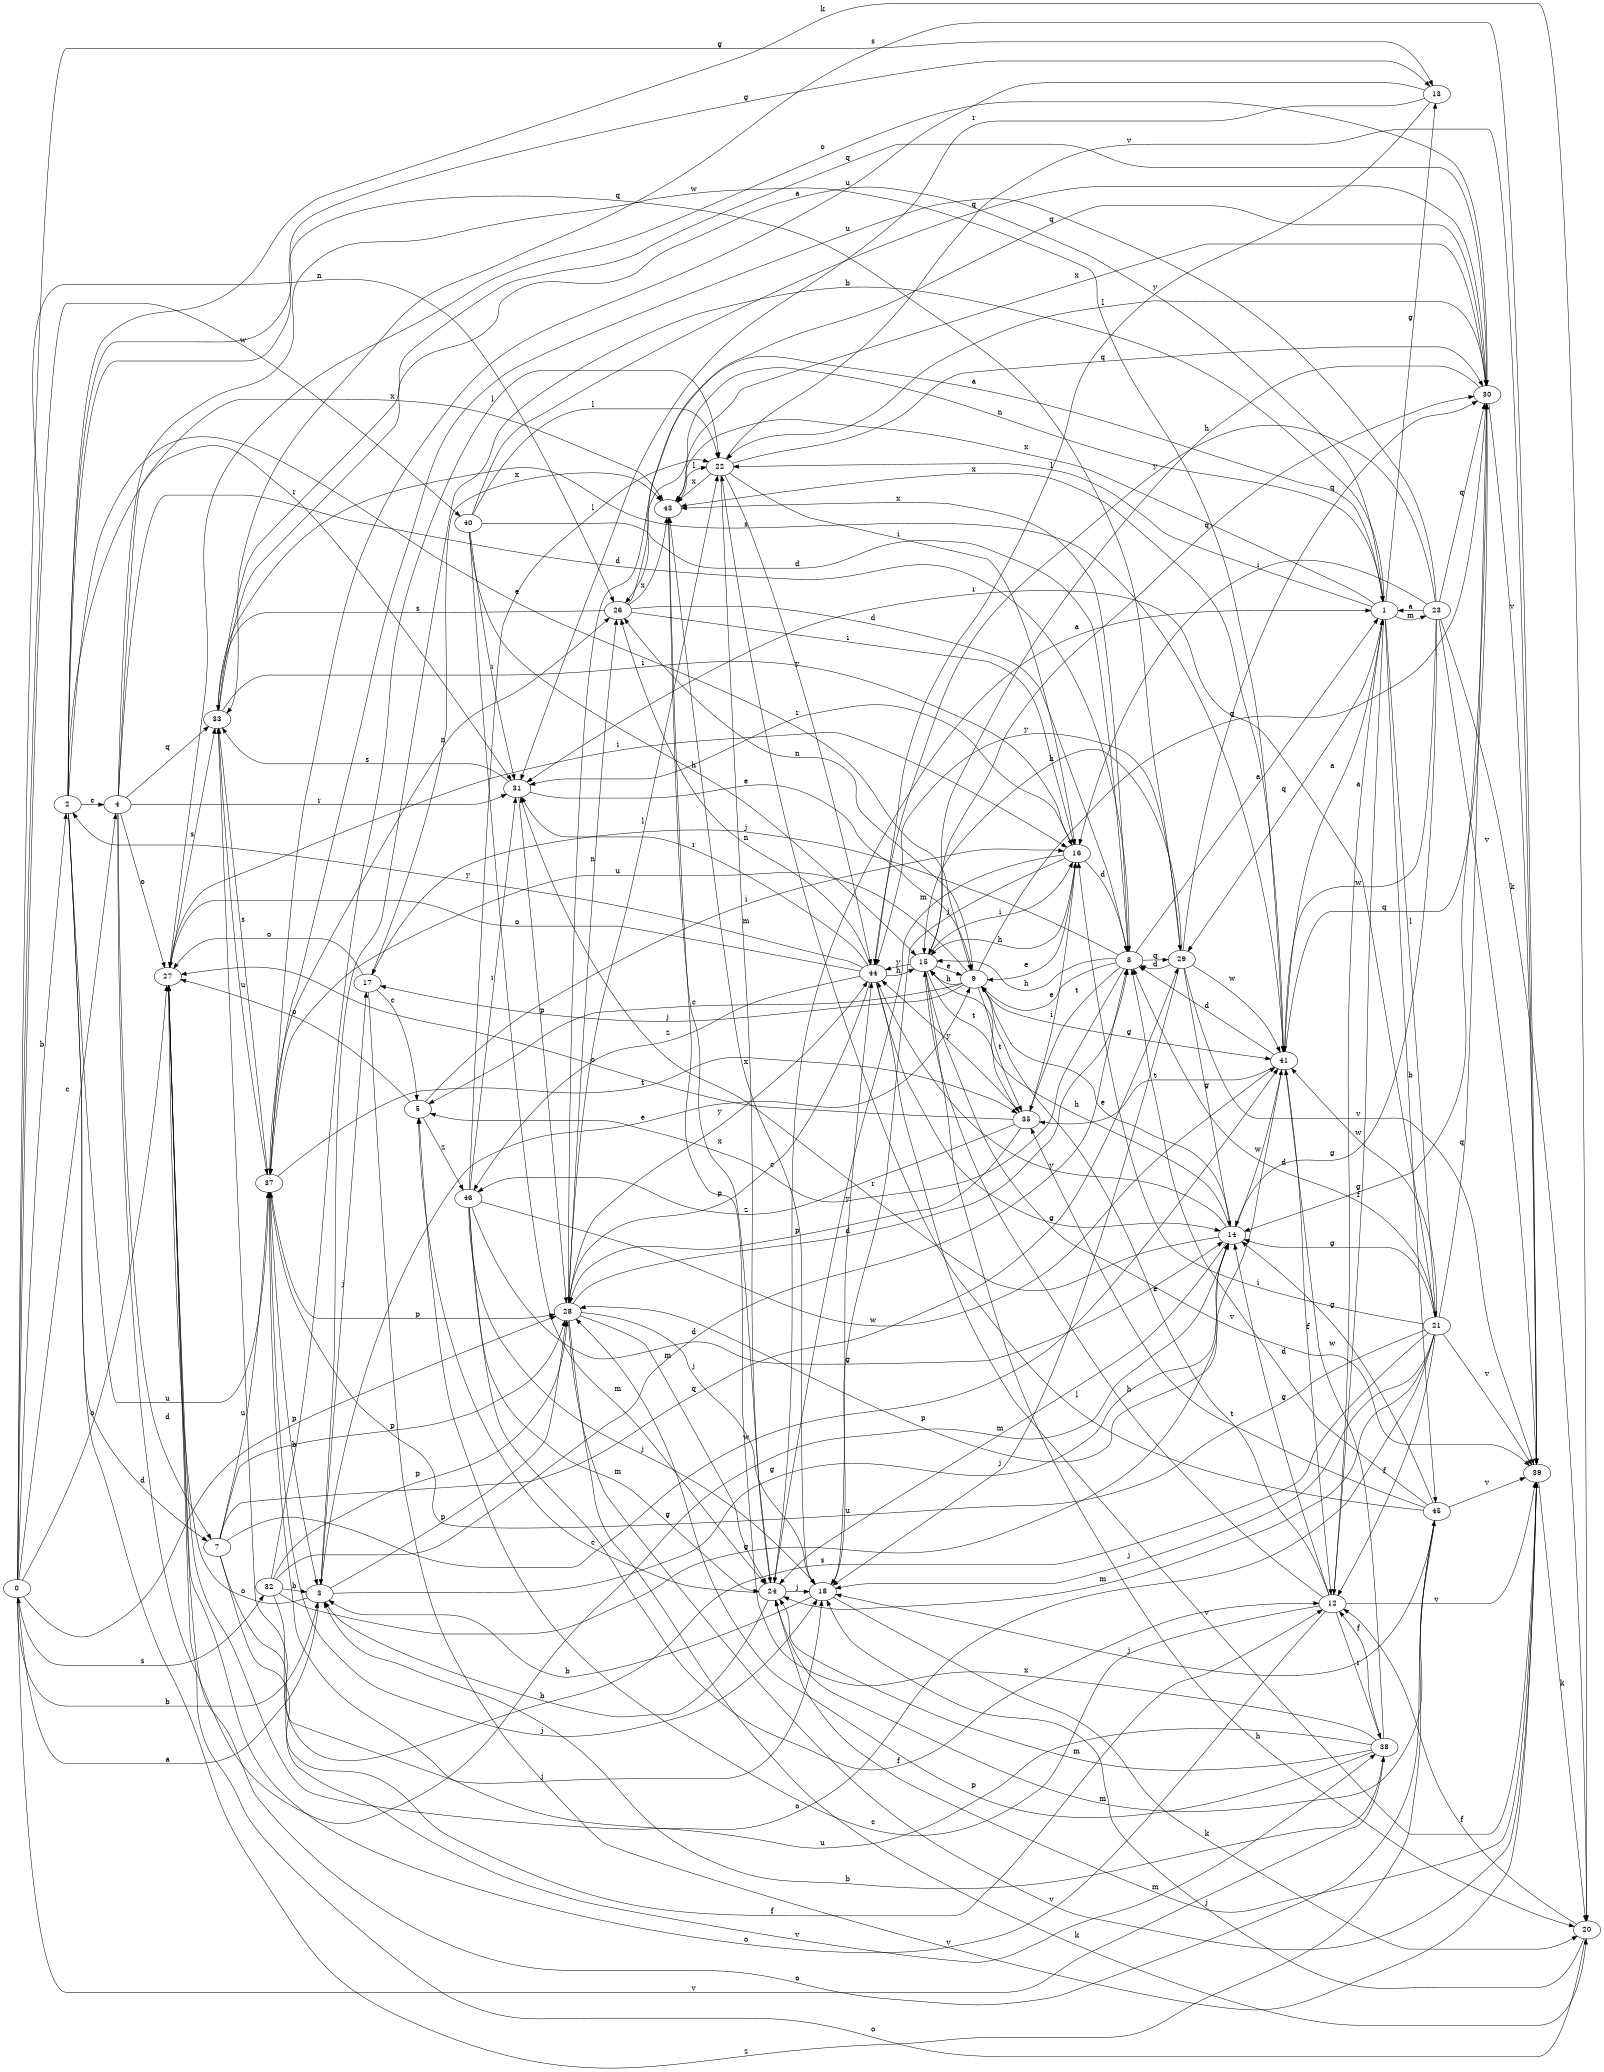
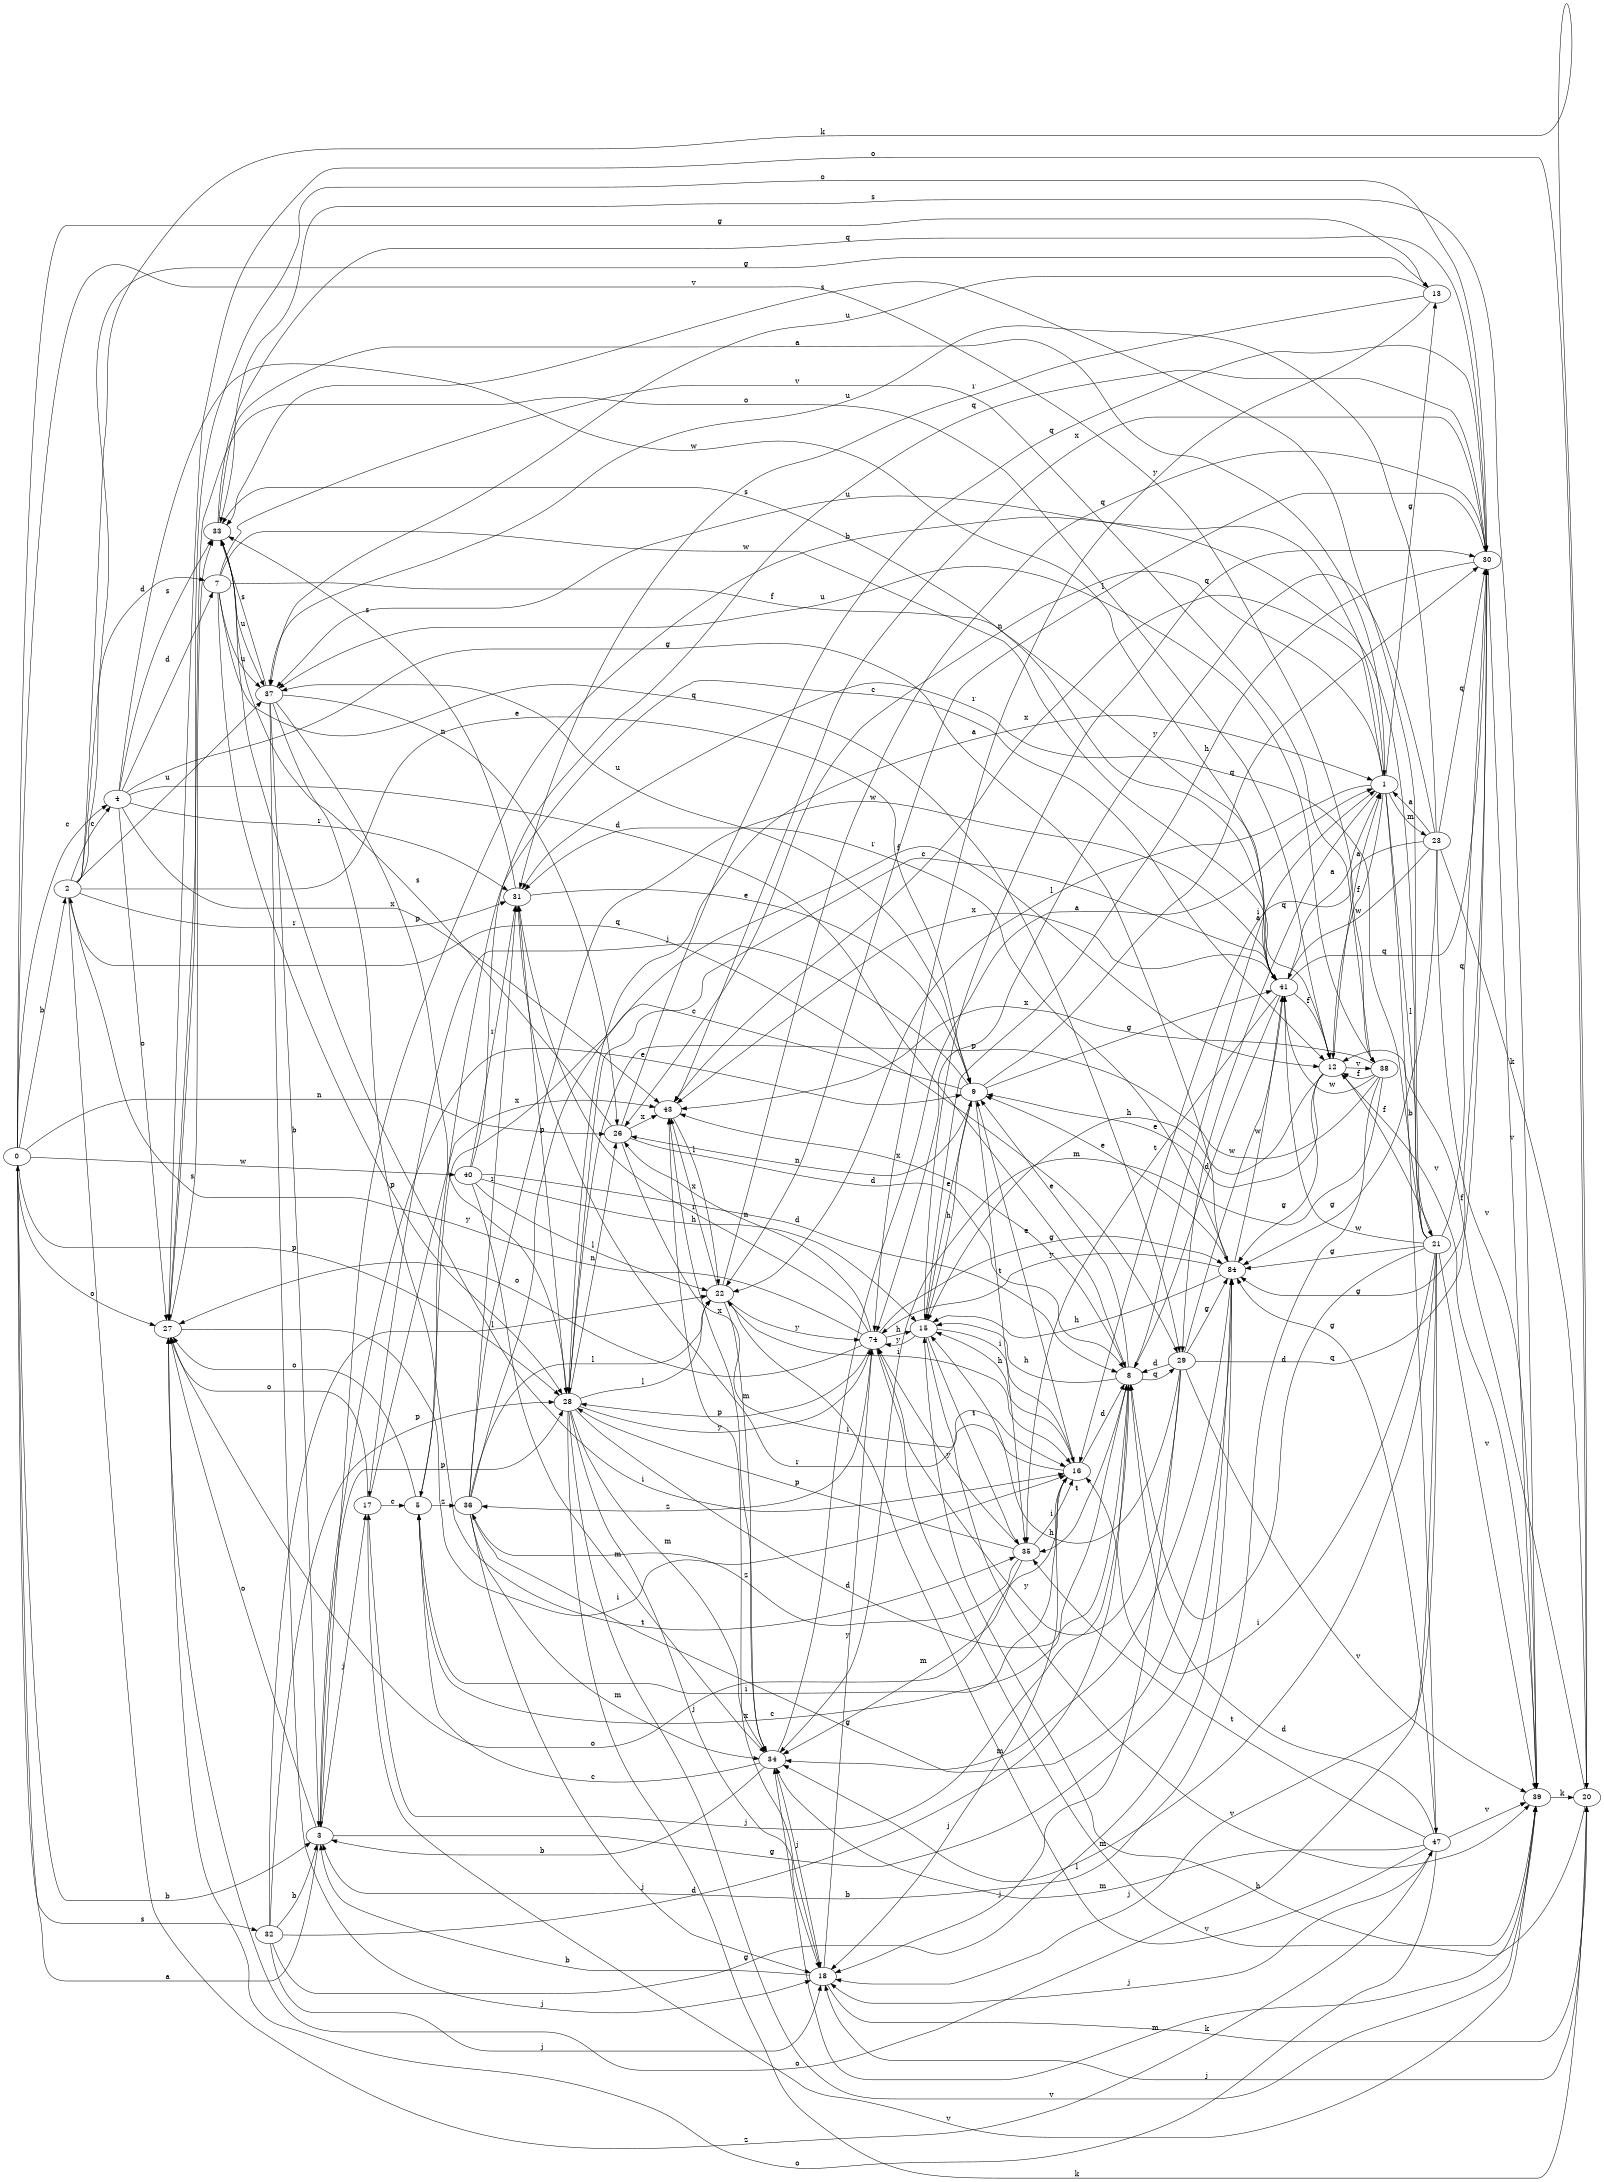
edge "22" -> "39": removed, label "v"
edge "33" -> "41": reversed
edge "4" -> "33": label "q" -> "s"
node "44": label "44" -> "74"
node "46": label "46" -> "36"
node "14": label "14" -> "84"
edge "41" -> "28": label "p" -> "c"
node "45": label "45" -> "47"
edge "15" -> "20": reversed
node "24": label "24" -> "34"
edge "12" -> "38": label "r" -> "v"
edge "12" -> "5": reversed
